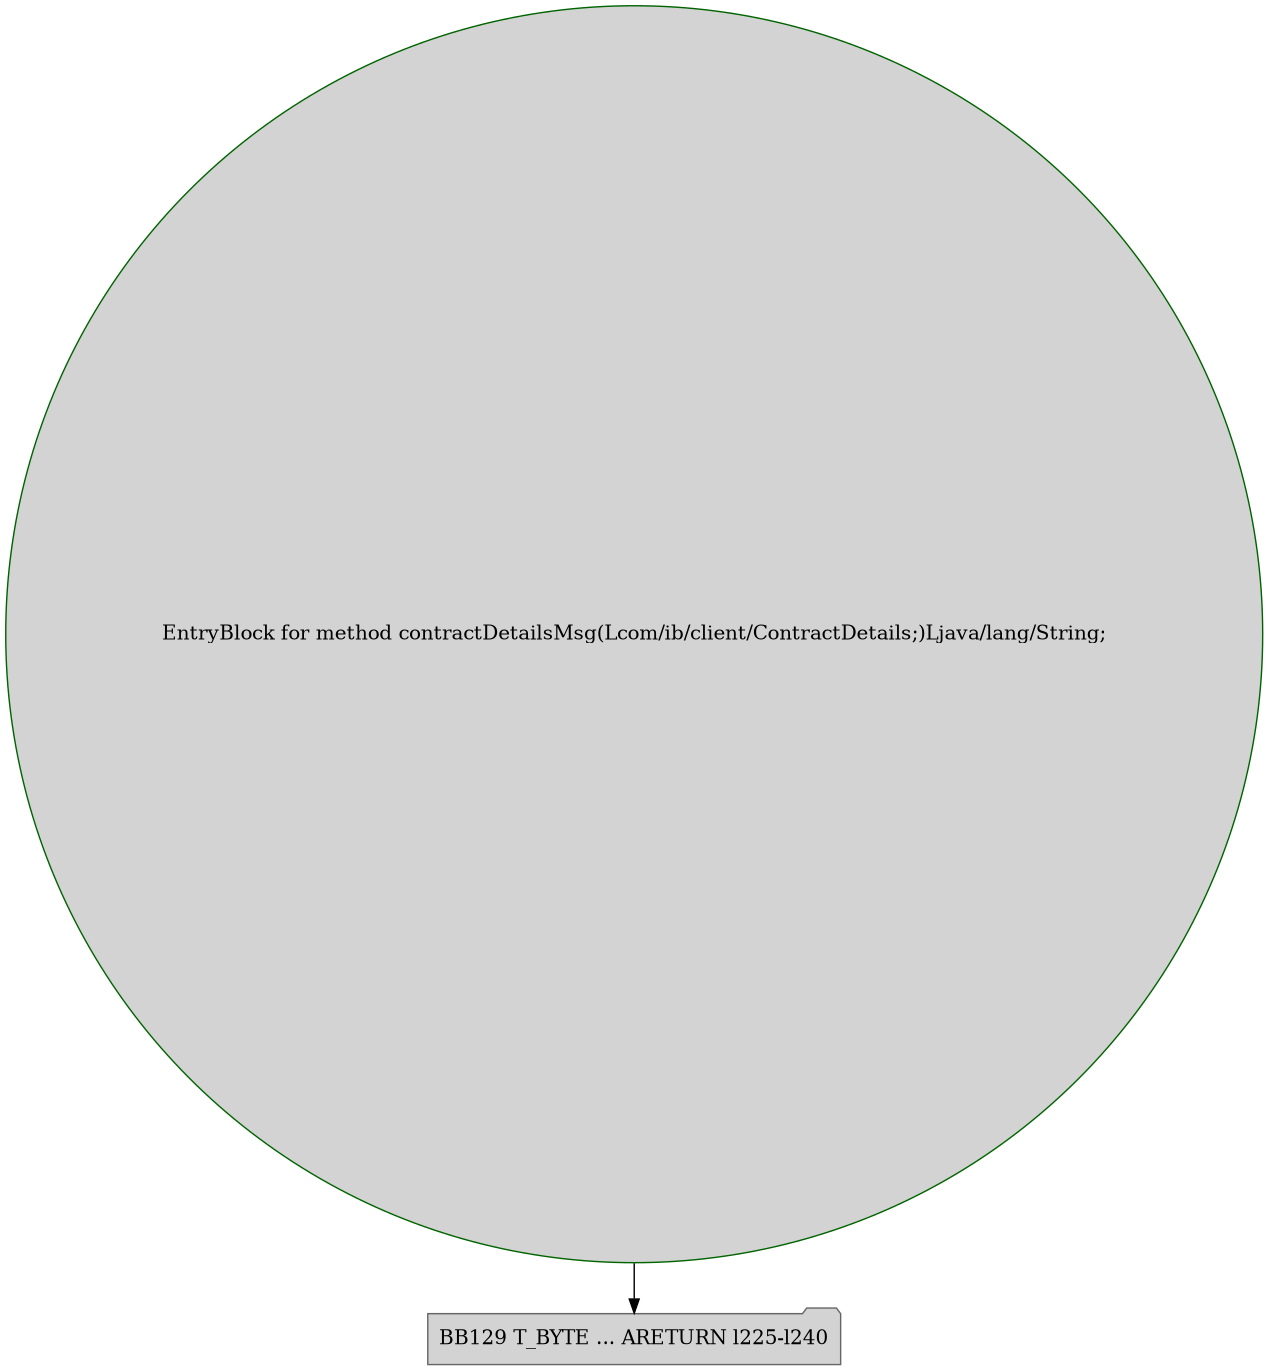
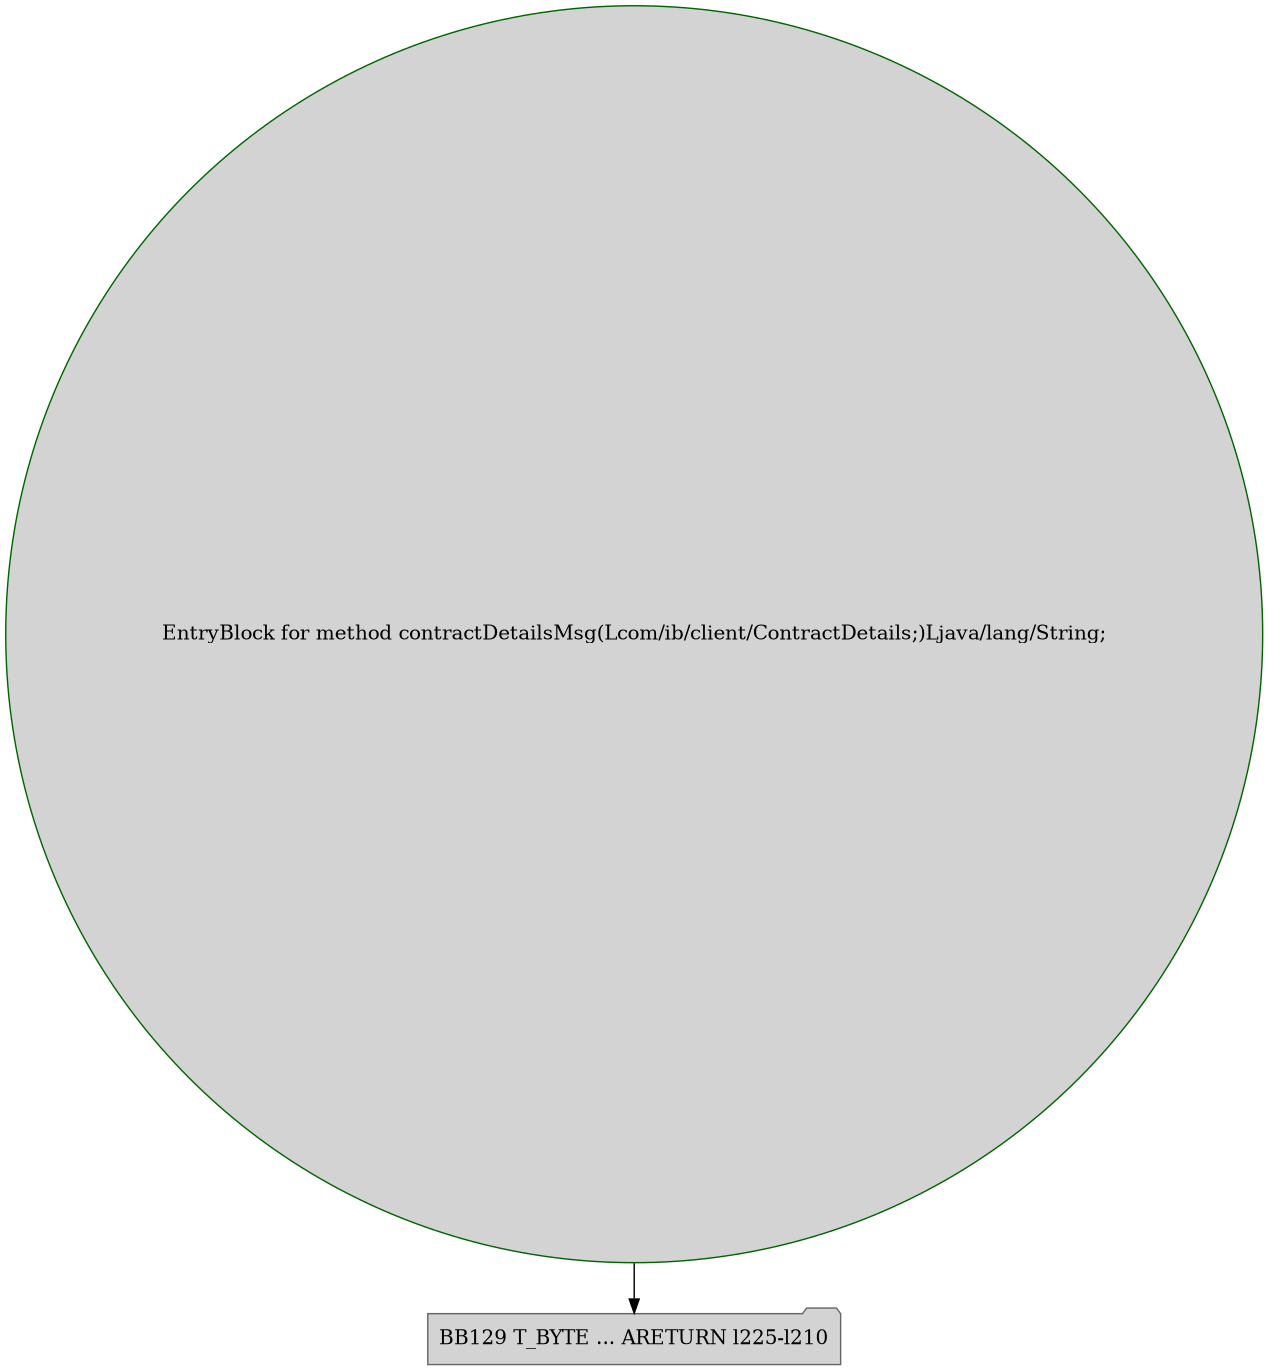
node "BB129 T_BYTE ... ARETURN l225-l240": label "BB129 T_BYTE ... ARETURN l225-l240" -> "BB129 T_BYTE ... ARETURN l225-l210"
